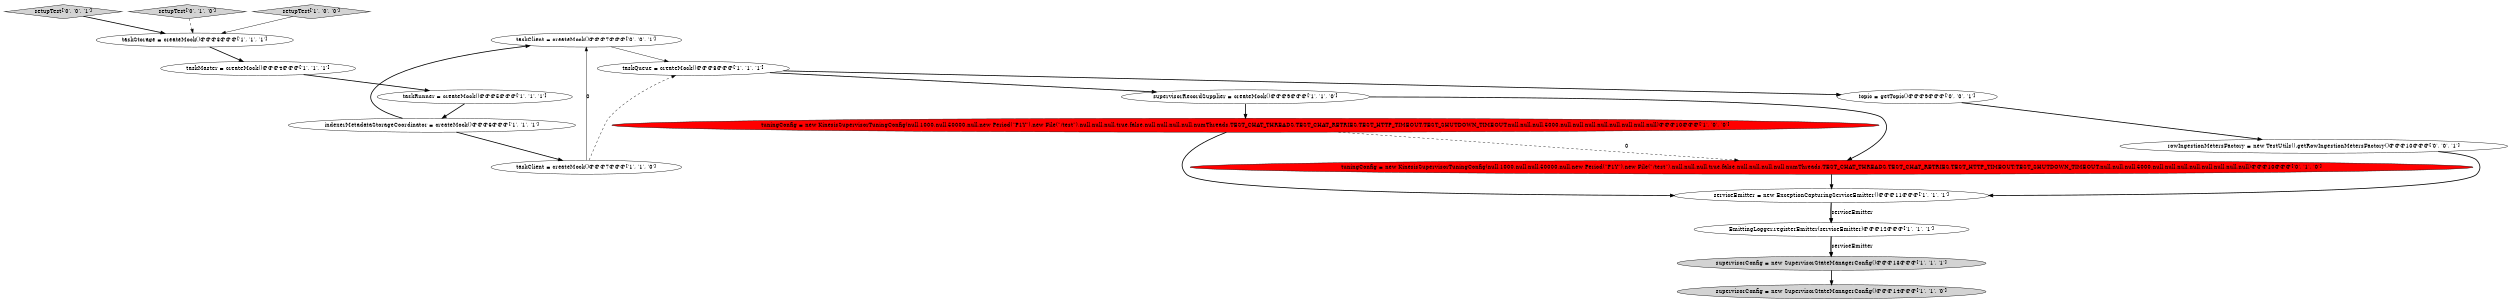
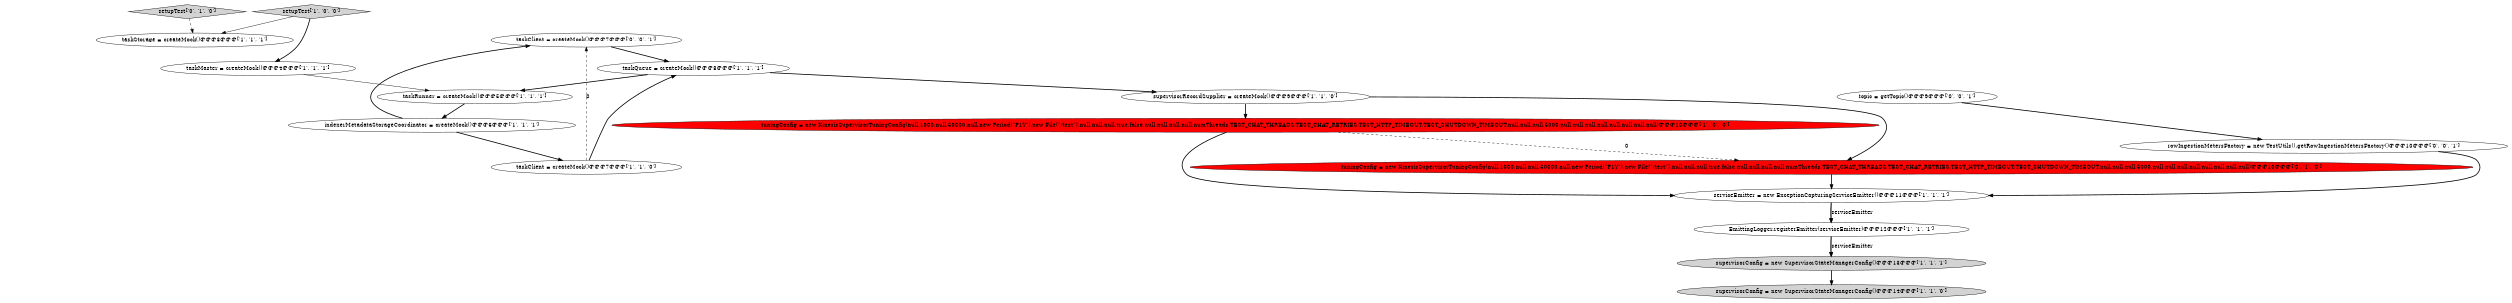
node "setupTest['0', '0', '1']": removed
edge "taskStorage = createMock()@@@3@@@['1', '1', '1']" -> "taskMaster = createMock()@@@4@@@['1', '1', '1']": now "setupTest['1', '0', '0']" -> "taskMaster = createMock()@@@4@@@['1', '1', '1']"
edge "taskClient = createMock()@@@7@@@['0', '0', '1']" -> "taskQueue = createMock()@@@8@@@['1', '1', '1']": style solid -> bold
edge "taskMaster = createMock()@@@4@@@['1', '1', '1']" -> "taskRunner = createMock()@@@5@@@['1', '1', '1']": style bold -> solid
edge "taskQueue = createMock()@@@8@@@['1', '1', '1']" -> "topic = getTopic()@@@9@@@['0', '0', '1']": now "taskQueue = createMock()@@@8@@@['1', '1', '1']" -> "taskRunner = createMock()@@@5@@@['1', '1', '1']"
edge "taskClient = createMock()@@@7@@@['1', '1', '0']" -> "taskClient = createMock()@@@7@@@['0', '0', '1']": style solid -> dashed
edge "taskClient = createMock()@@@7@@@['1', '1', '0']" -> "taskQueue = createMock()@@@8@@@['1', '1', '1']": style dashed -> bold
